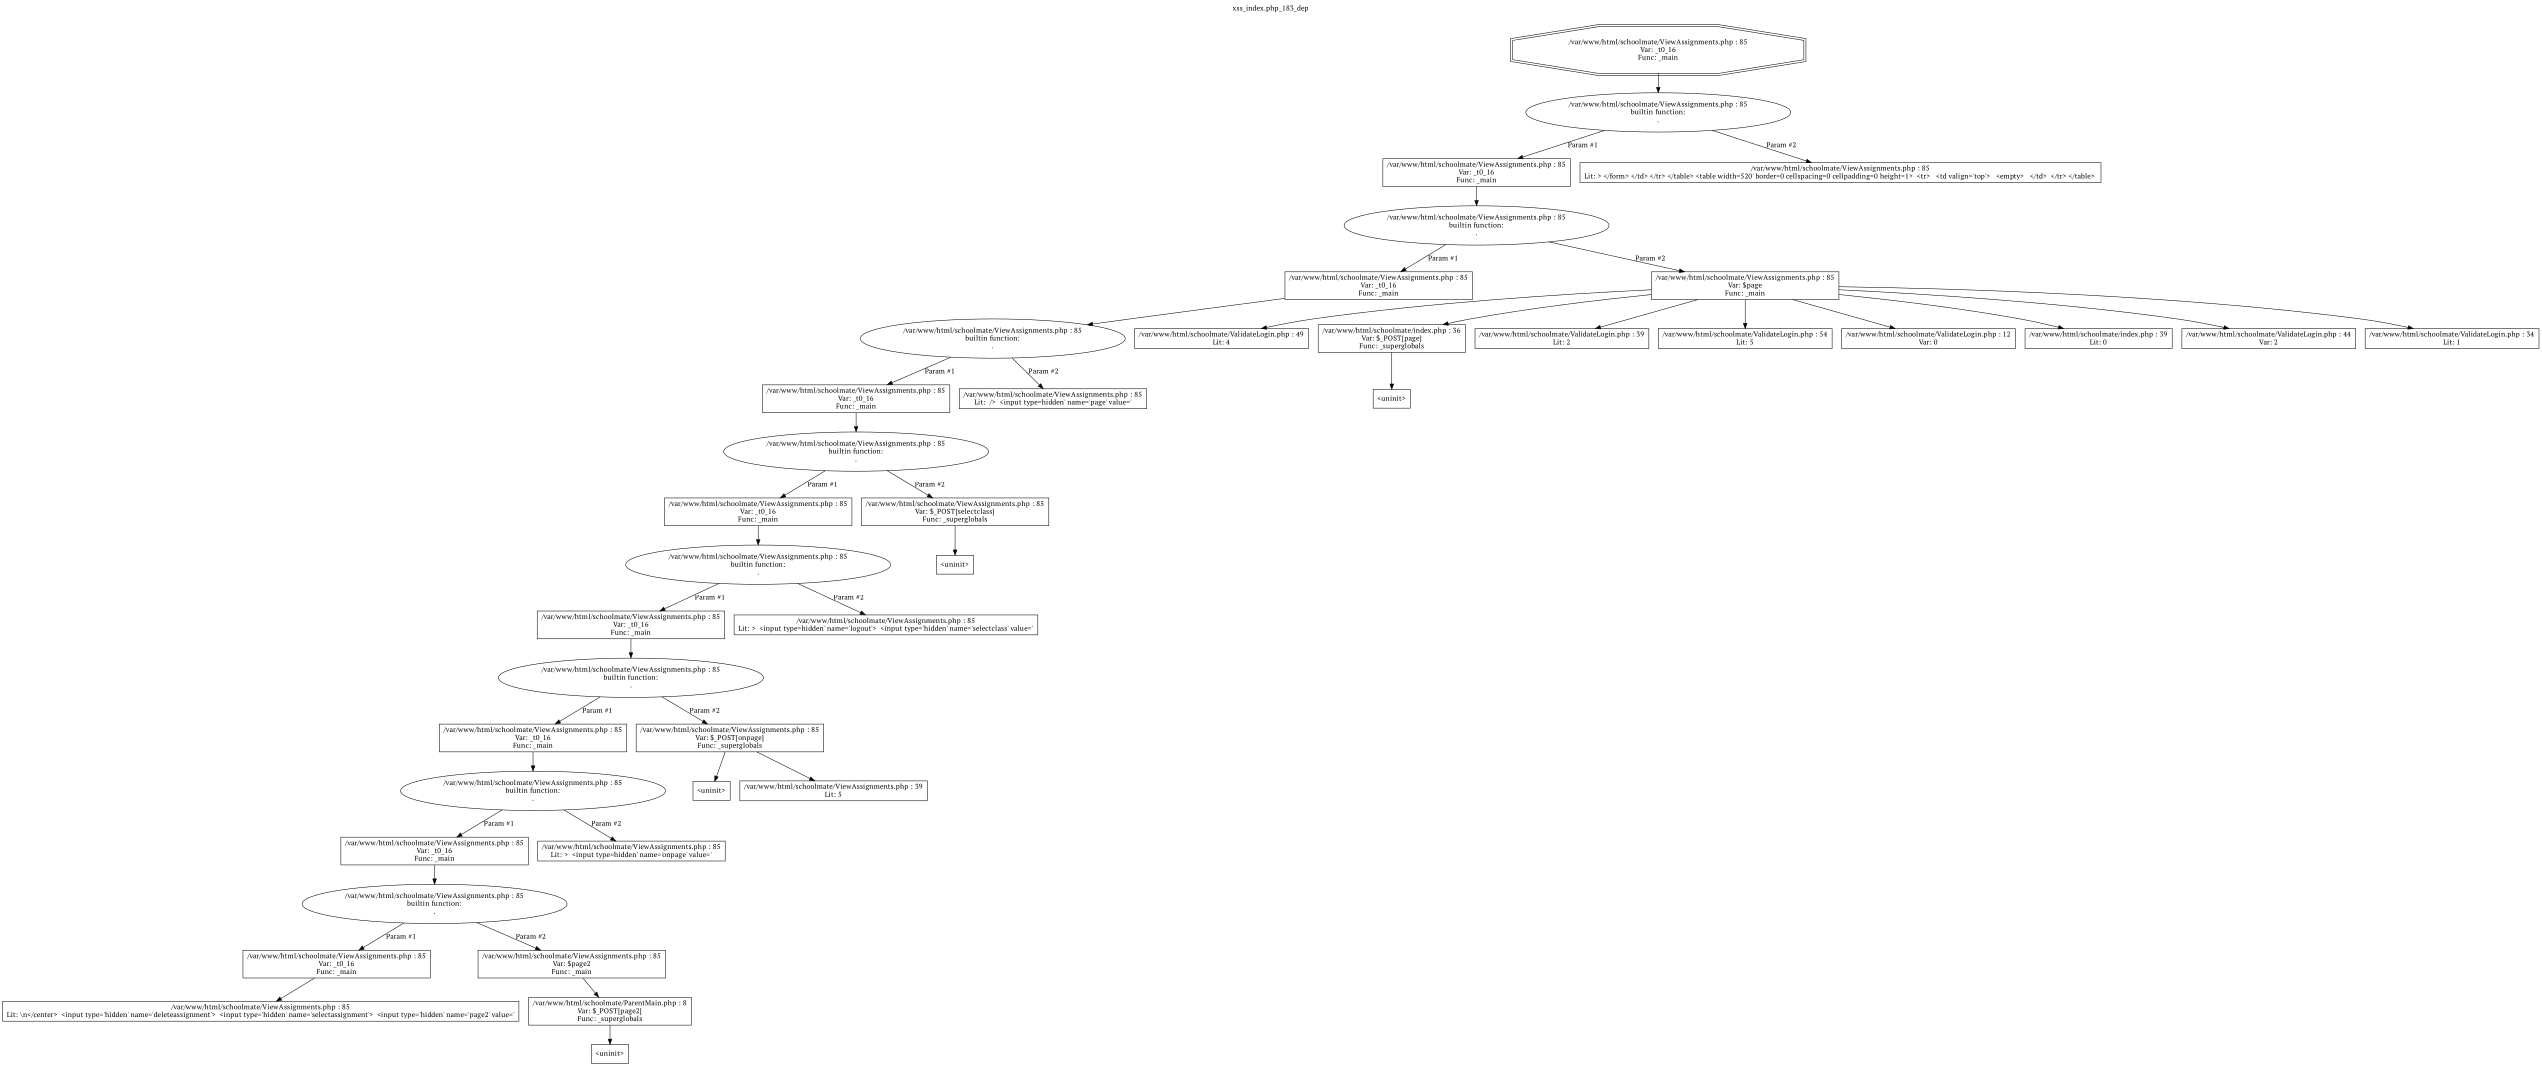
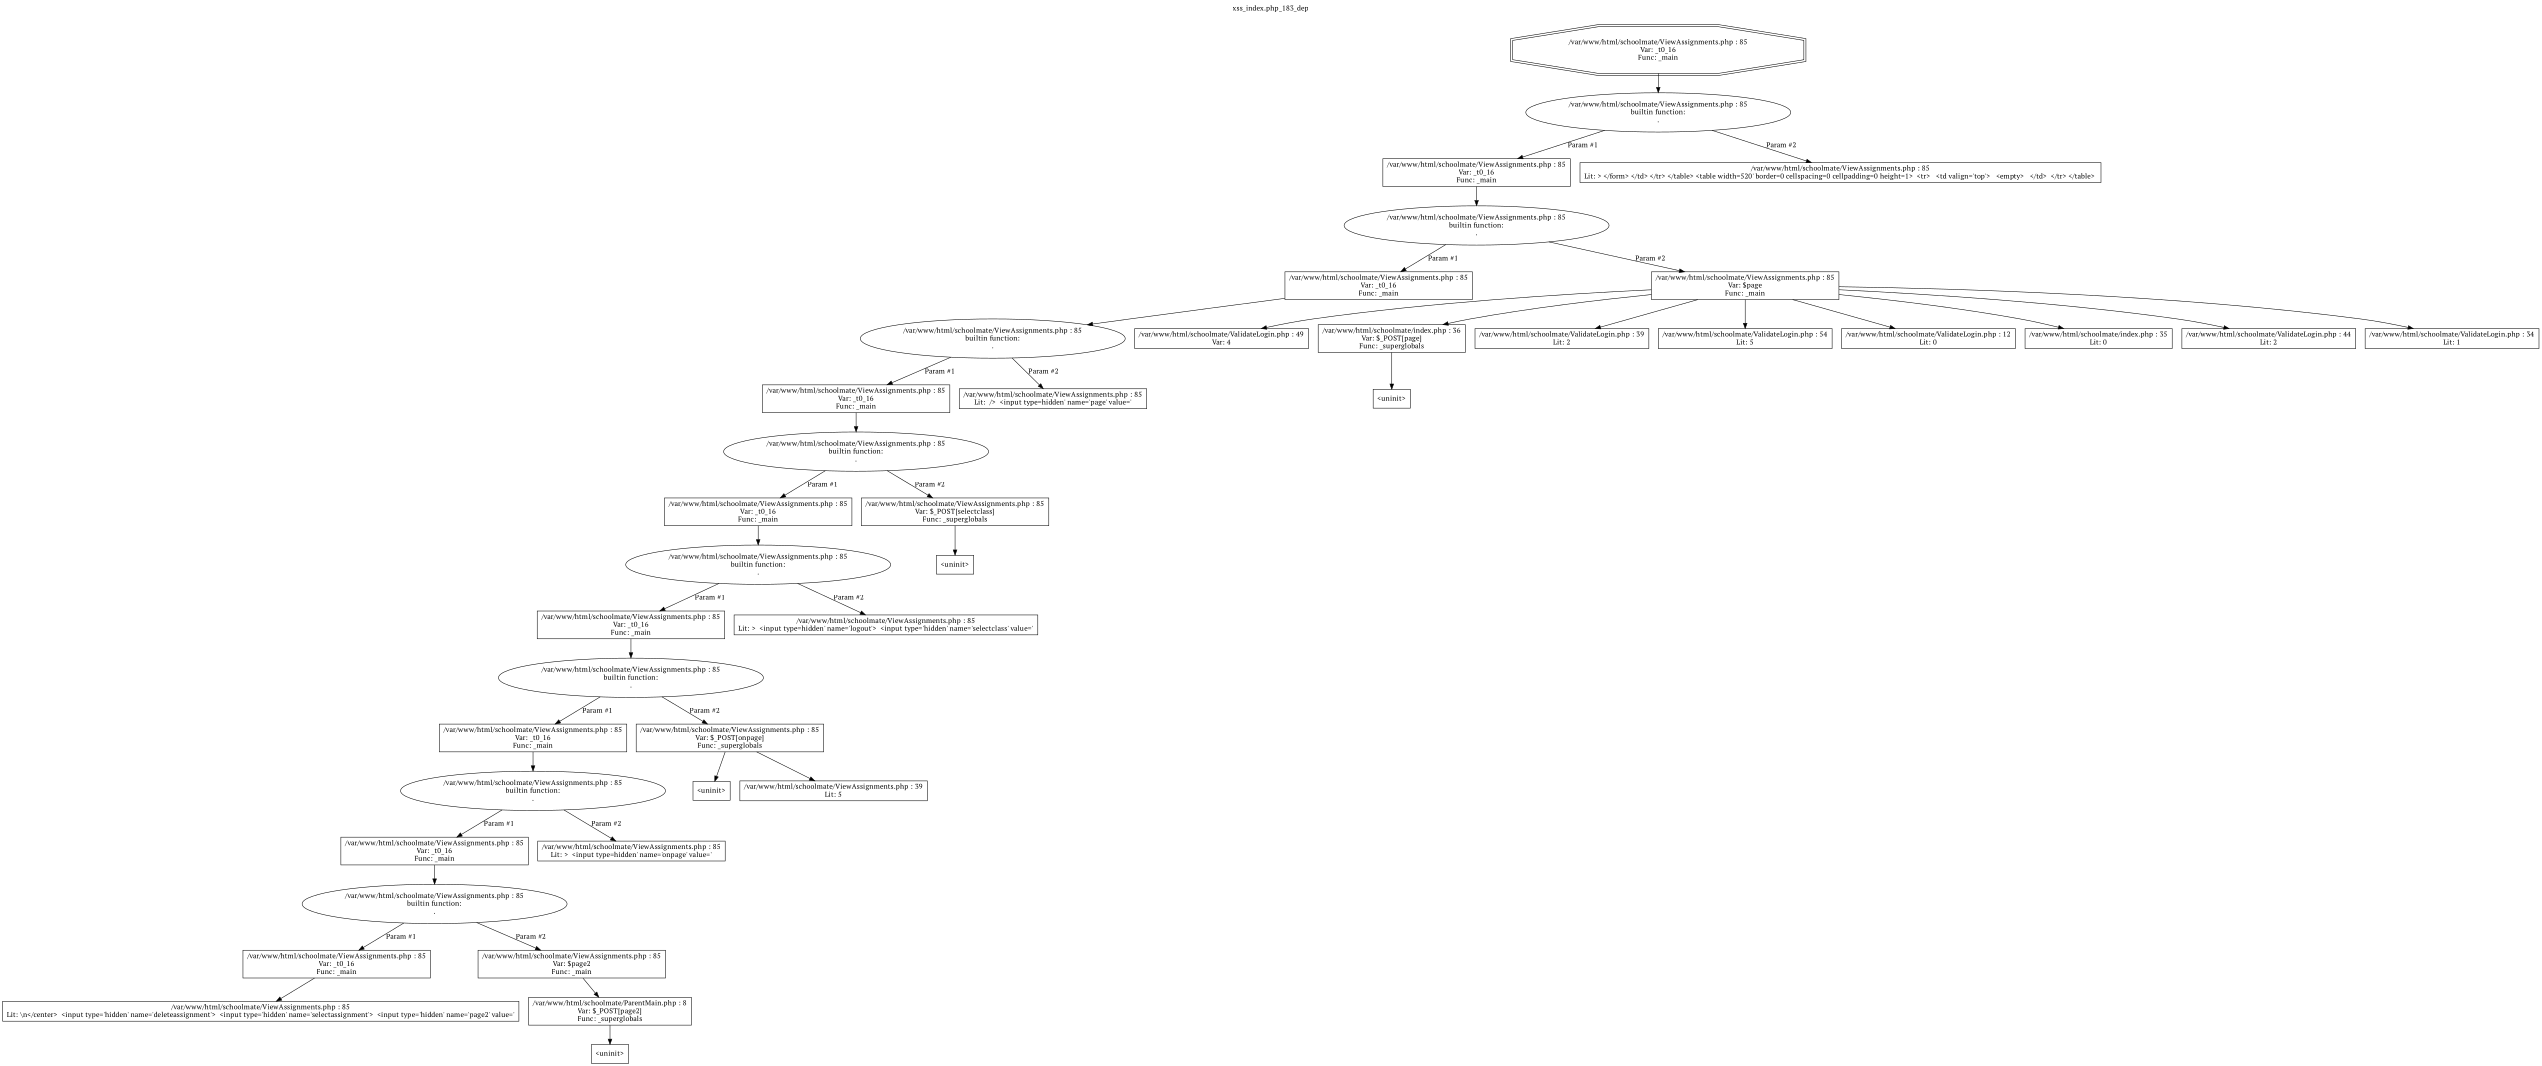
node "/var/www/html/schoolmate/ValidateLogin.php : 49 Lit: 4": label "/var/www/html/schoolmate/ValidateLogin.php : 49 Lit: 4" -> "/var/www/html/schoolmate/ValidateLogin.php : 49 Var: 4"
node "/var/www/html/schoolmate/ValidateLogin.php : 12 Var: 0": label "/var/www/html/schoolmate/ValidateLogin.php : 12 Var: 0" -> "/var/www/html/schoolmate/ValidateLogin.php : 12 Lit: 0"
node "/var/www/html/schoolmate/index.php : 39 Lit: 0": label "/var/www/html/schoolmate/index.php : 39 Lit: 0" -> "/var/www/html/schoolmate/index.php : 35 Lit: 0"
node "/var/www/html/schoolmate/ValidateLogin.php : 44 Var: 2": label "/var/www/html/schoolmate/ValidateLogin.php : 44 Var: 2" -> "/var/www/html/schoolmate/ValidateLogin.php : 44 Lit: 2"
